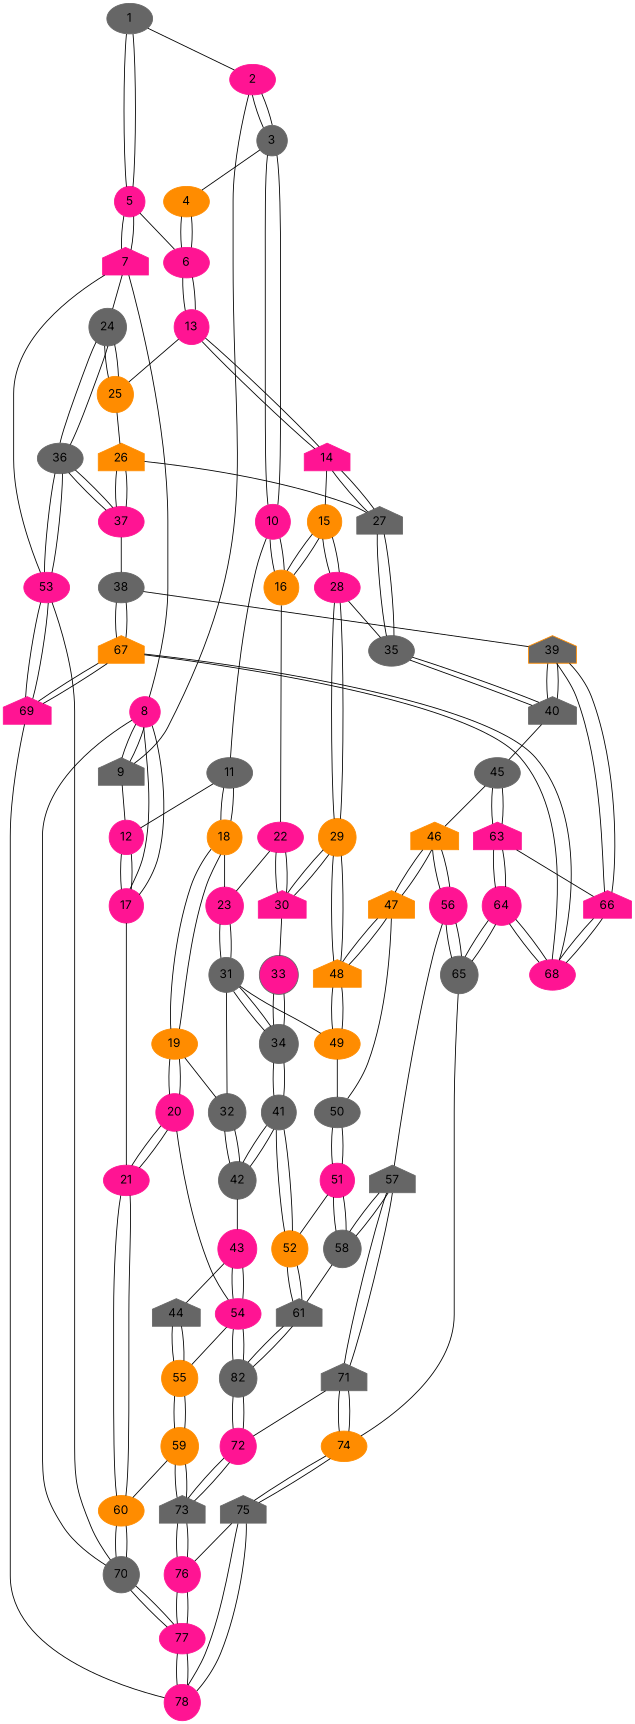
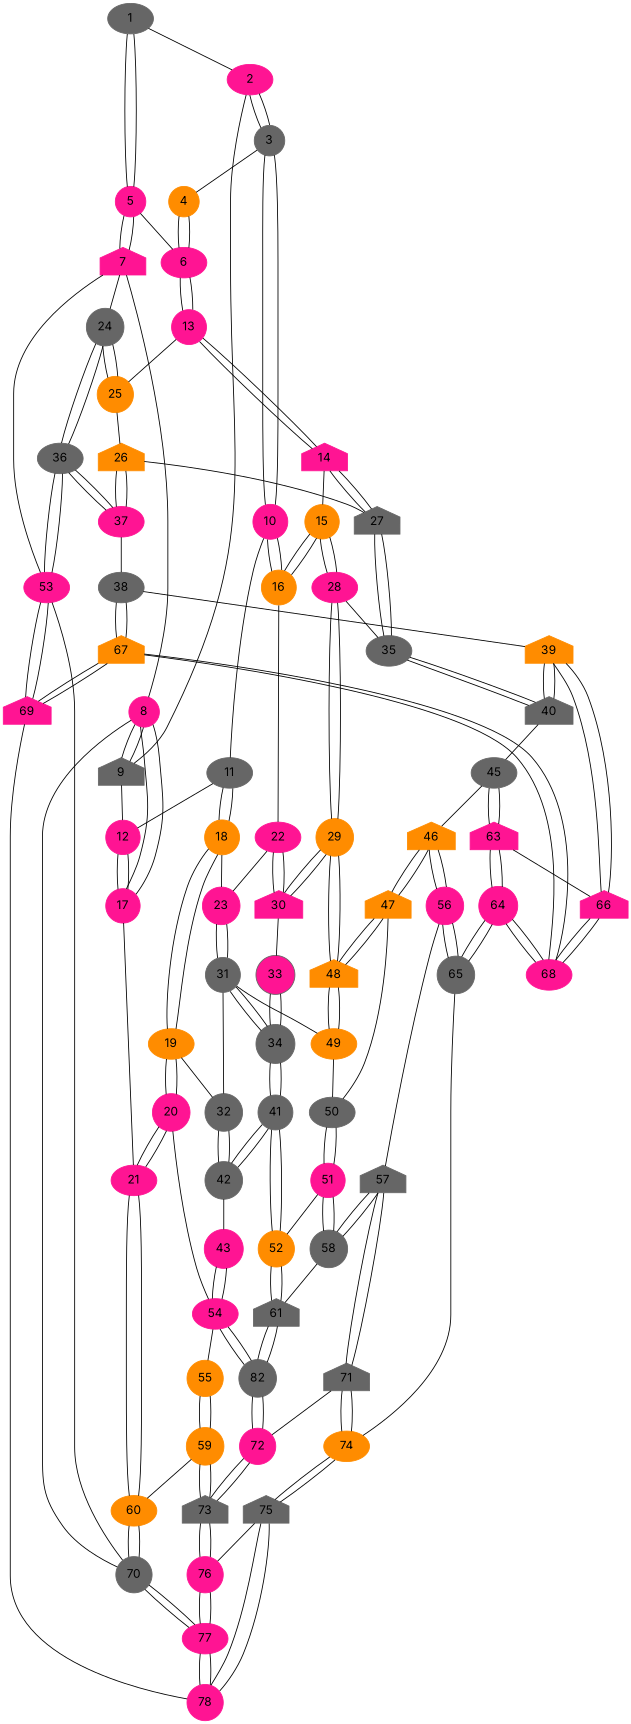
node "4": shape ellipse -> circle
node "39": fillcolor gray40 -> darkorange
node "44": removed
